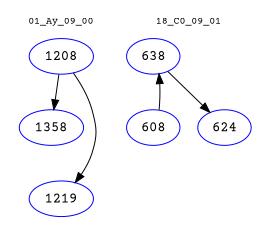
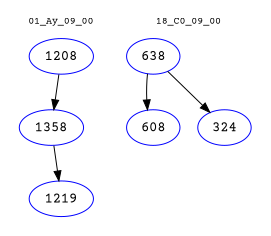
cluster "18_C0_09_01": label "18_C0_09_01" -> "18_C0_09_00"
edge "608" -> "638": reversed
edge "1208" -> "1219": now "1358" -> "1219"
node "624": label "624" -> "324"
